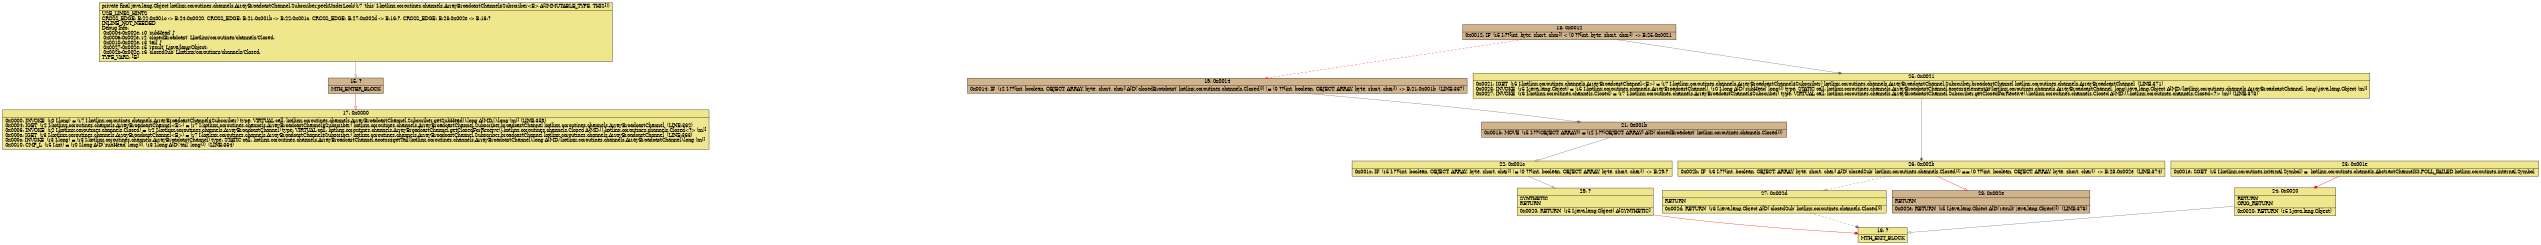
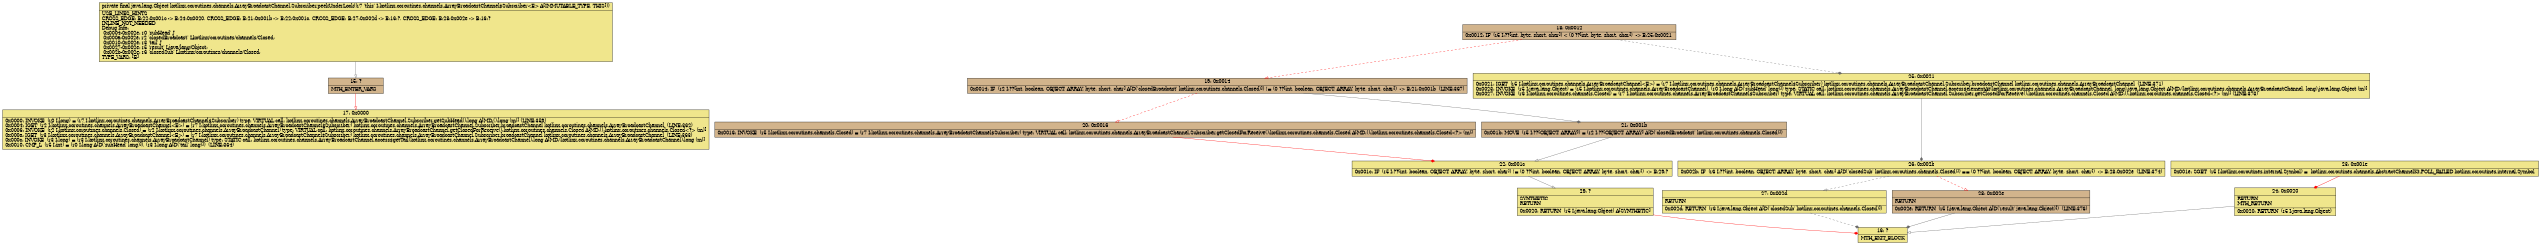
edge "18: 0x0012" -> "25: 0x0021": style solid -> dashed
node "15: ?": text "MTH_ENTER_BLOCK" -> "MTH_ENTER_VARS"
node "20: 0x0016": added
edge "26: 0x002b" -> "28: 0x002e": style solid -> dashed
node "24: 0x0020": text "ORIG_RETURN" -> "MTH_RETURN"
edge "28: 0x002e" -> "16: ?": added
